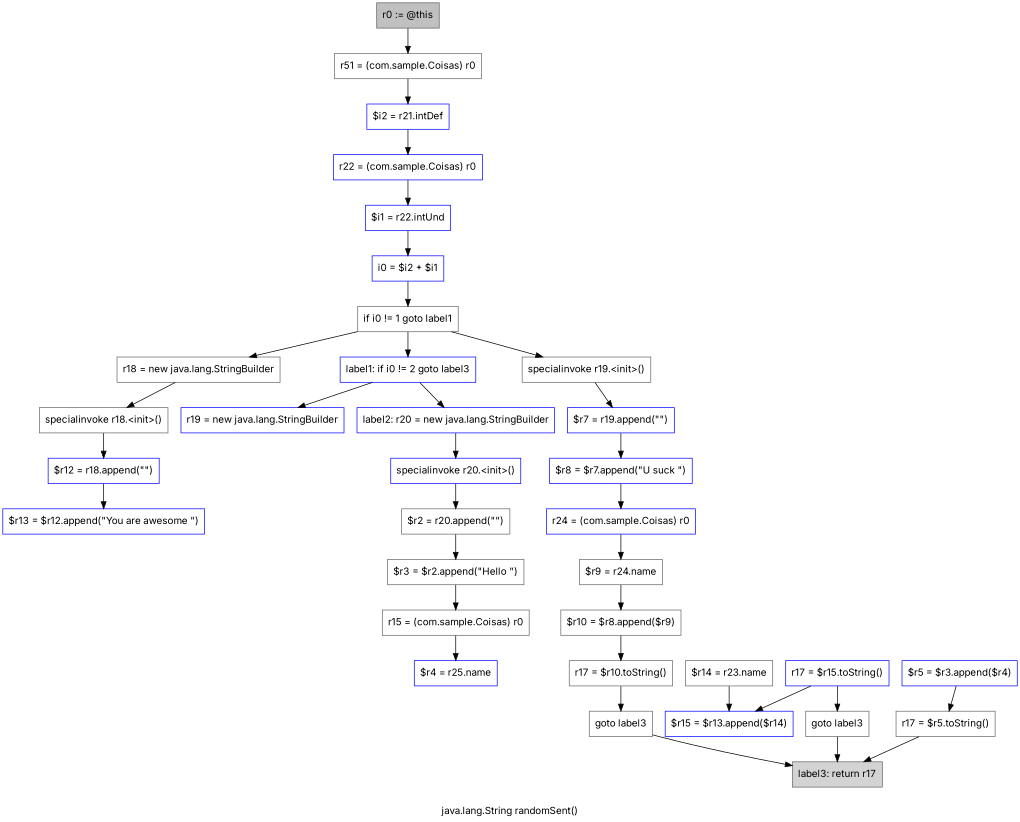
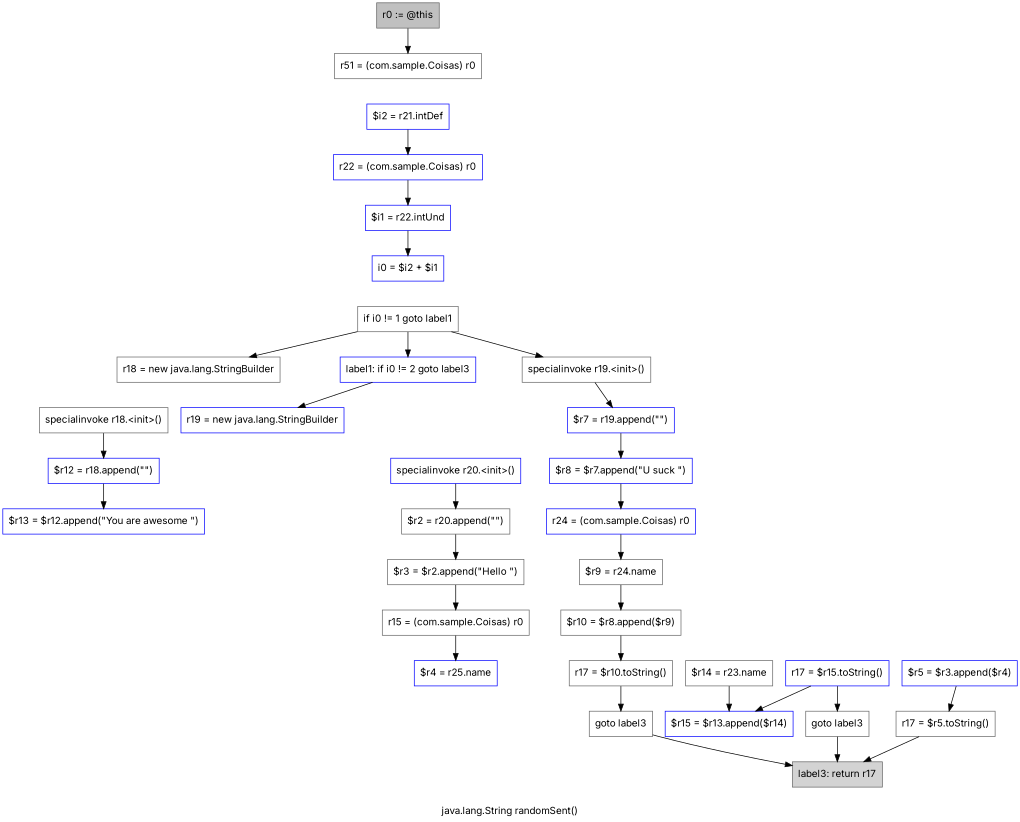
edge "r51 = (com.sample.Coisas) r0" -> "$i2 = r21.intDef": removed
edge "i0 = $i2 + $i1" -> "if i0 != 1 goto label1": removed
edge "r18 = new java.lang.StringBuilder" -> "specialinvoke r18.<init>()": removed
node "label2: r20 = new java.lang.StringBuilder": removed
